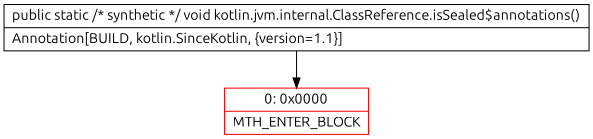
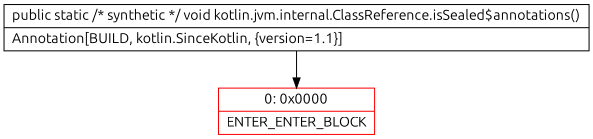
node "0: 0x0000": text "MTH_ENTER_BLOCK" -> "ENTER_ENTER_BLOCK"
